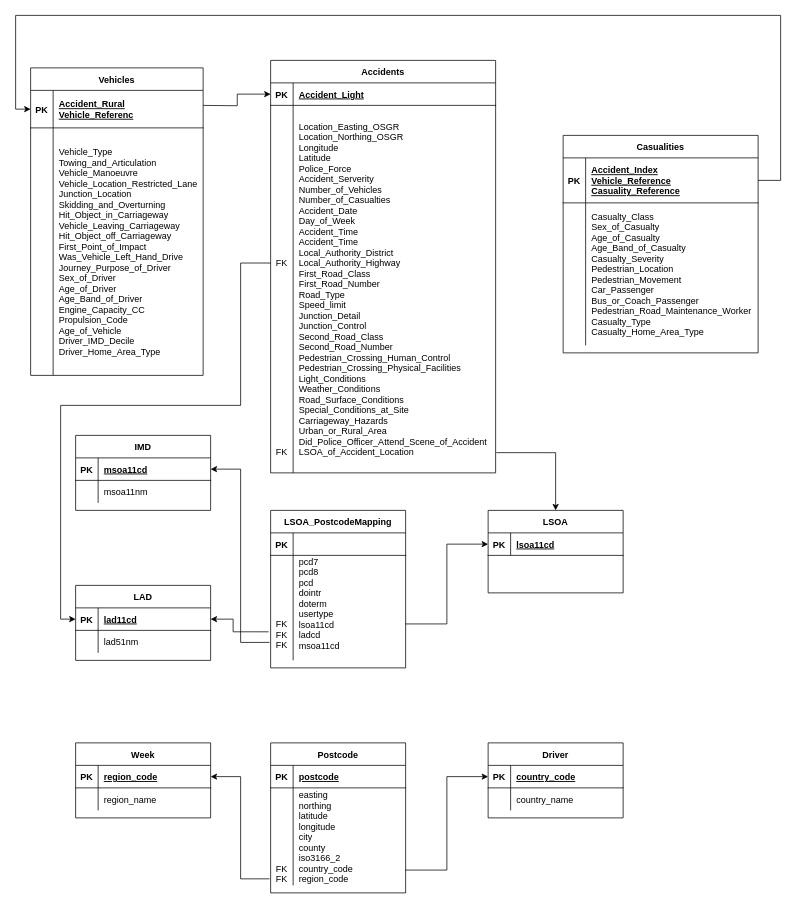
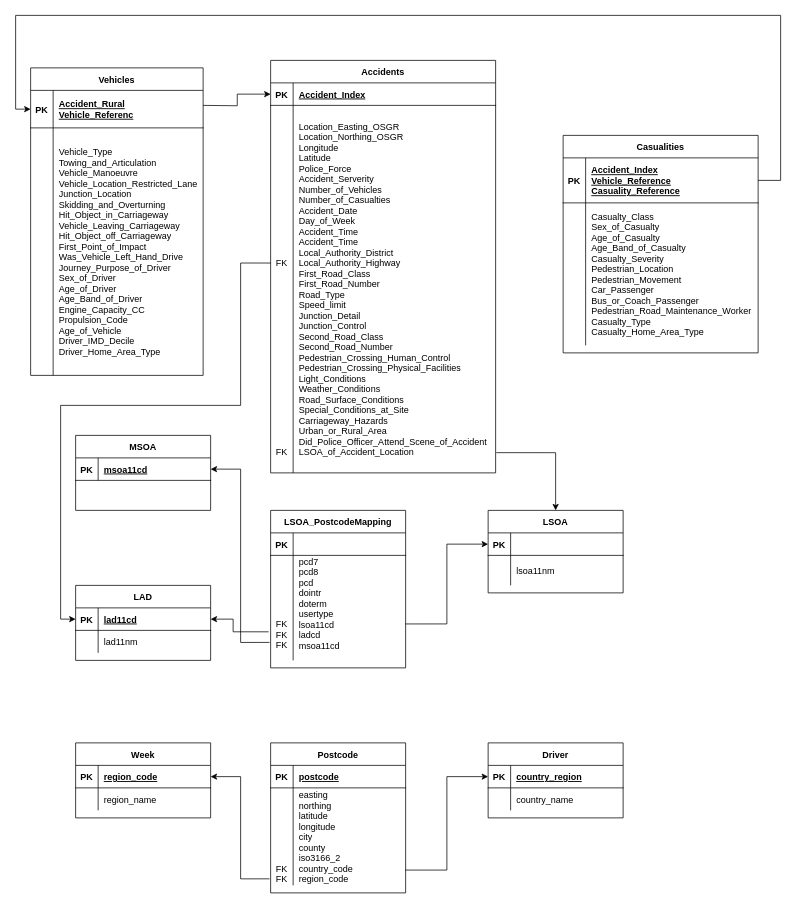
node "Accident_Light": label "Accident_Light" -> "Accident_Index"
node "IMD": label "IMD" -> "MSOA"
node "msoa11nm": removed
node "lsoa11cd": removed
node "lsoa11nm": added
node "lad51nm": label "lad51nm" -> "lad11nm"
node "country_code": label "country_code" -> "country_region"
